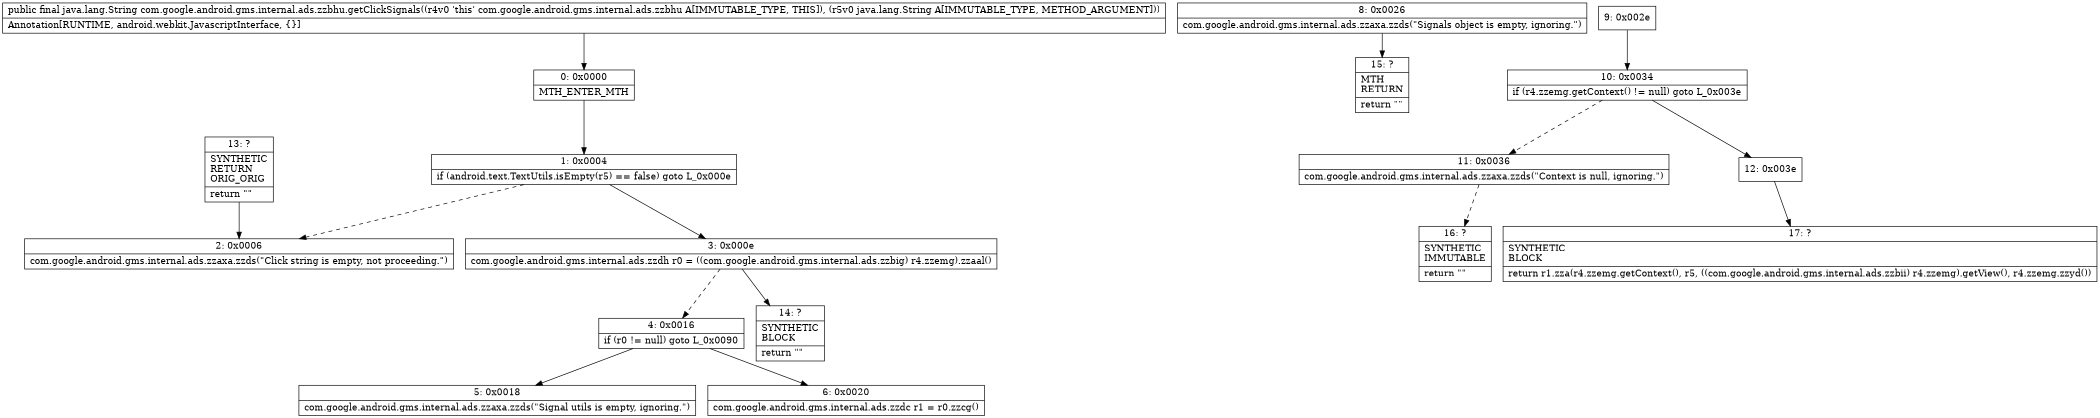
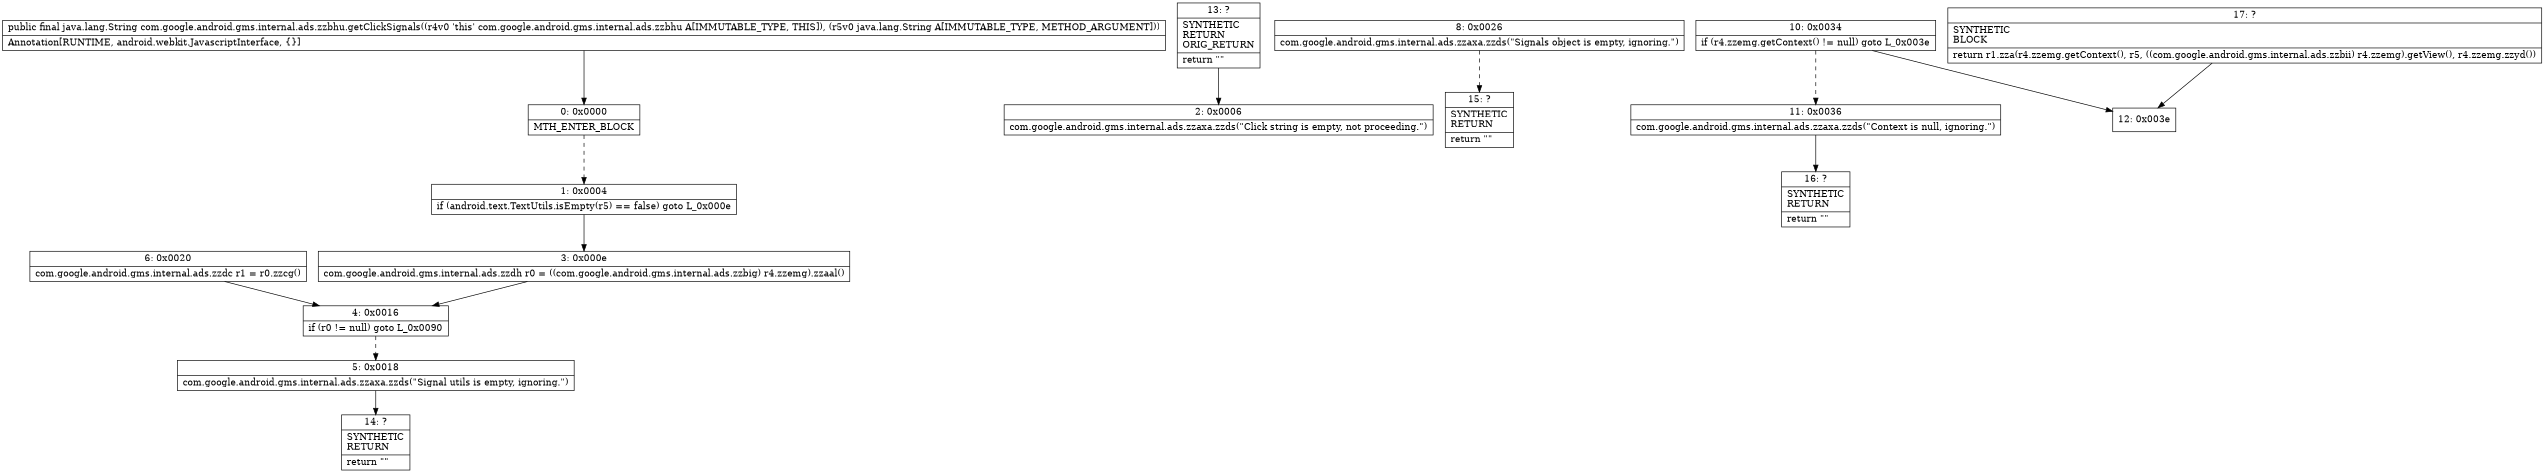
node "9: 0x002e": removed
edge "8: 0x0026" -> "15: ?": style solid -> dashed
node "15: ?": text "MTH" -> "SYNTHETIC"
node "0: 0x0000": text "MTH_ENTER_MTH" -> "MTH_ENTER_BLOCK"
edge "0: 0x0000" -> "1: 0x0004": style solid -> dashed
node "13: ?": text "ORIG_ORIG" -> "ORIG_RETURN"
edge "12: 0x003e" -> "17: ?": reversed
edge "11: 0x0036" -> "16: ?": style dashed -> solid
edge "1: 0x0004" -> "2: 0x0006": removed
node "16: ?": text "IMMUTABLE" -> "RETURN"
edge "3: 0x000e" -> "14: ?": now "5: 0x0018" -> "14: ?"
edge "3: 0x000e" -> "4: 0x0016": style dashed -> solid
node "14: ?": text "BLOCK" -> "RETURN"
edge "4: 0x0016" -> "5: 0x0018": style solid -> dashed
edge "4: 0x0016" -> "6: 0x0020": reversed
